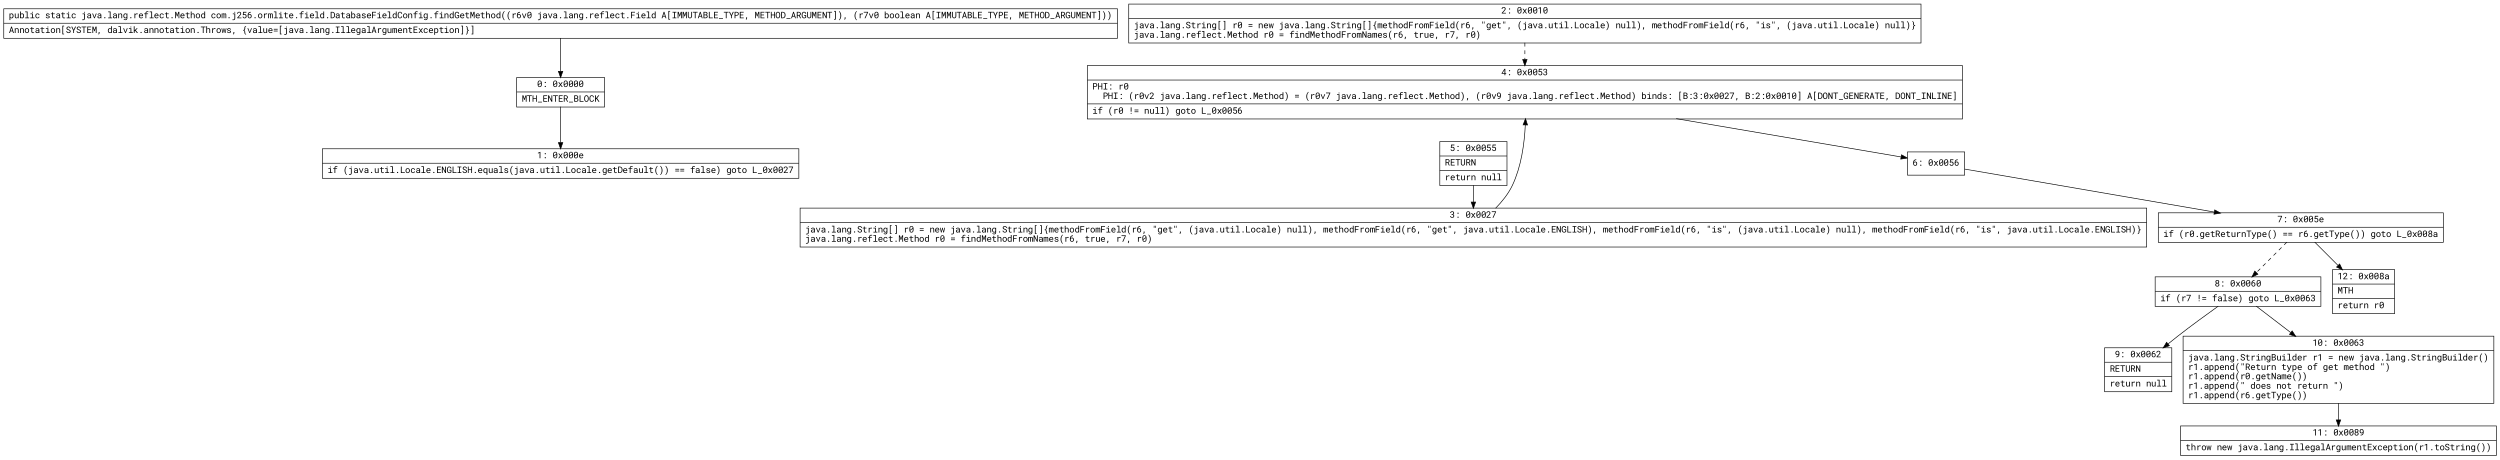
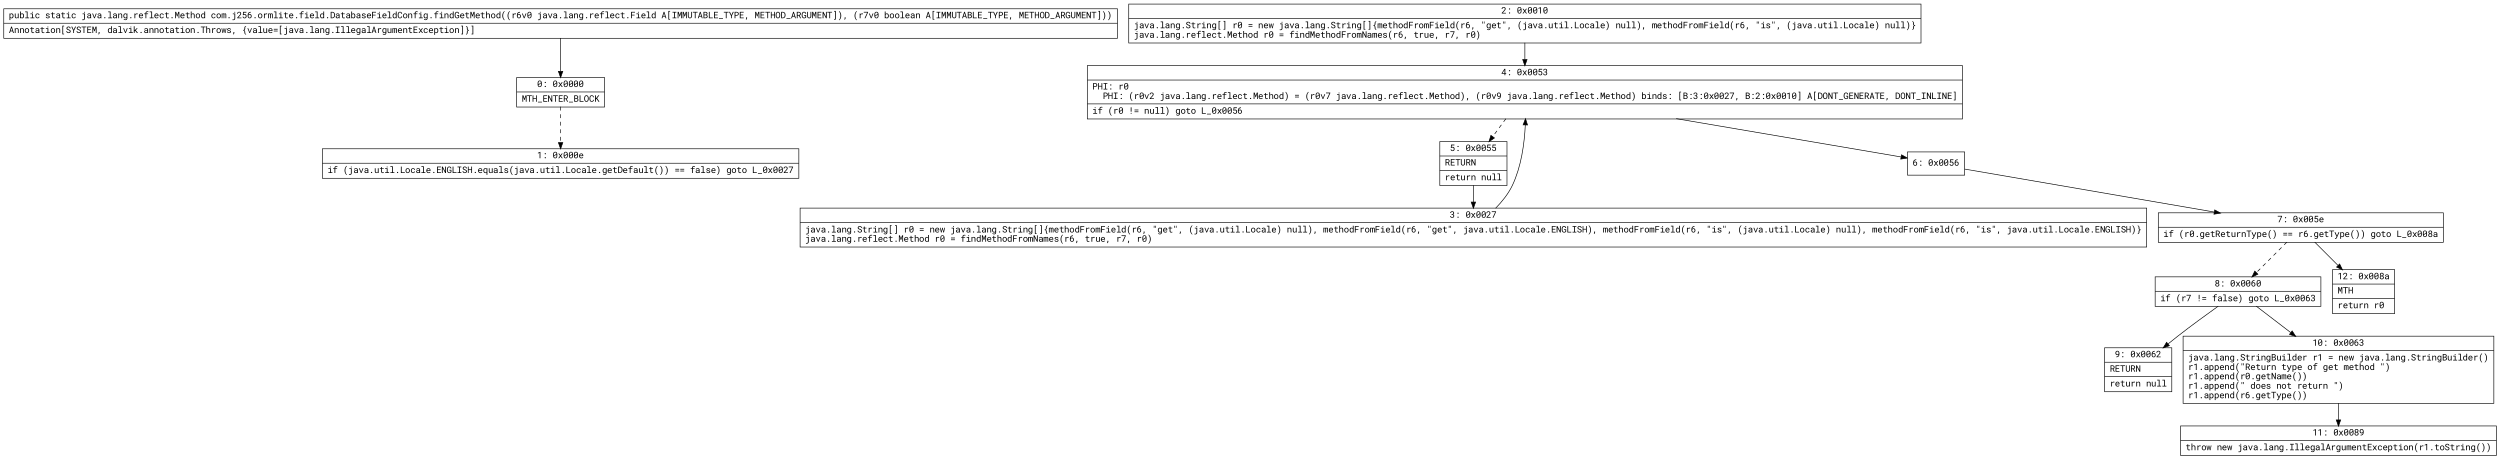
edge "2: 0x0010" -> "4: 0x0053": style dashed -> solid
edge "0: 0x0000" -> "1: 0x000e": style solid -> dashed
edge "4: 0x0053" -> "5: 0x0055": added
